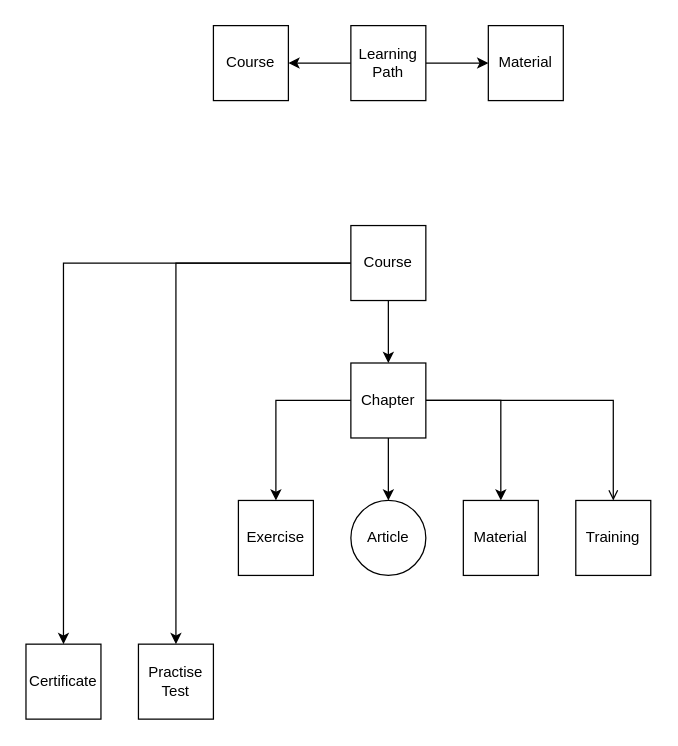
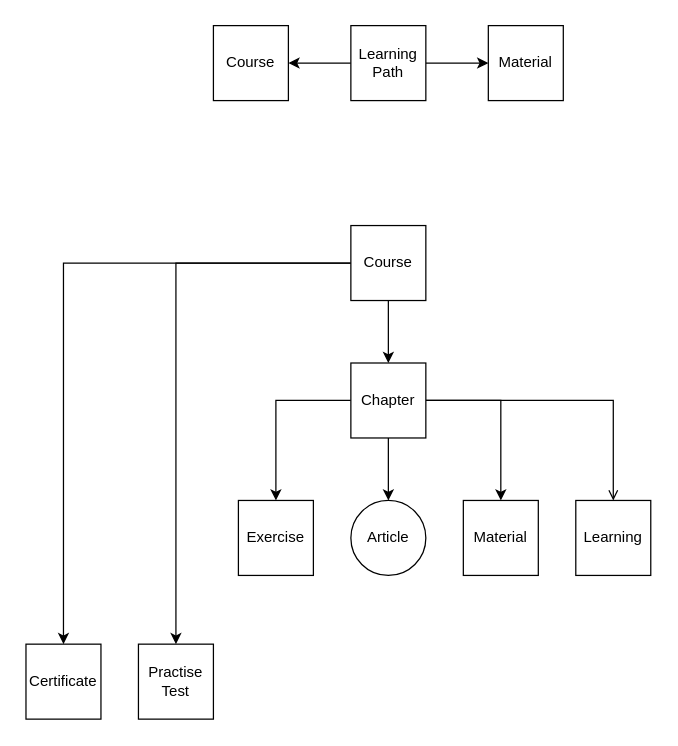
node "Training": label "Training" -> "Learning"
